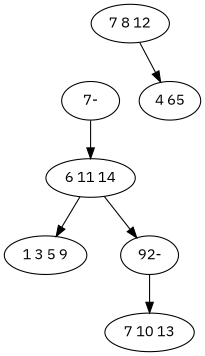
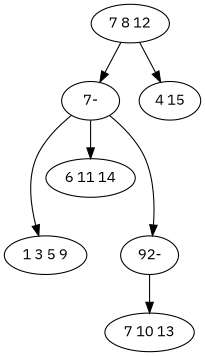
edge "7 8 12" -> "7-": added
node "4 65": label "4 65" -> "4 15"
edge "6 11 14" -> "1 3 5 9": now "7-" -> "1 3 5 9"
edge "6 11 14" -> "92-": now "7-" -> "92-"
